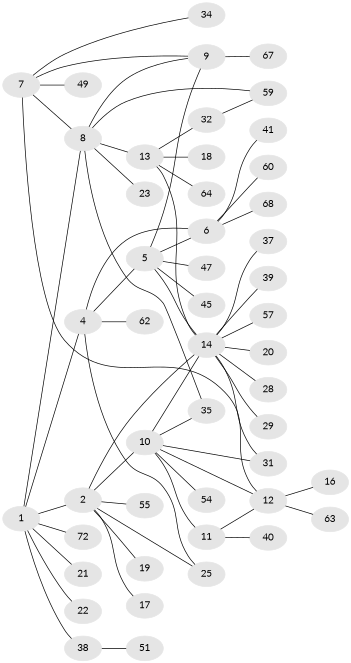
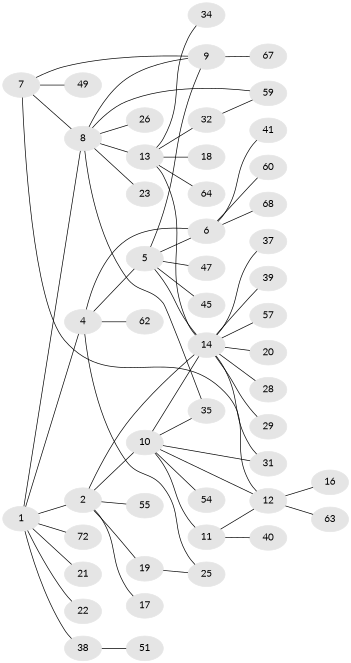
edge "34" -- "7": now "34" -- "13"
node "26": added
edge "2" -- "25": now "19" -- "25"
